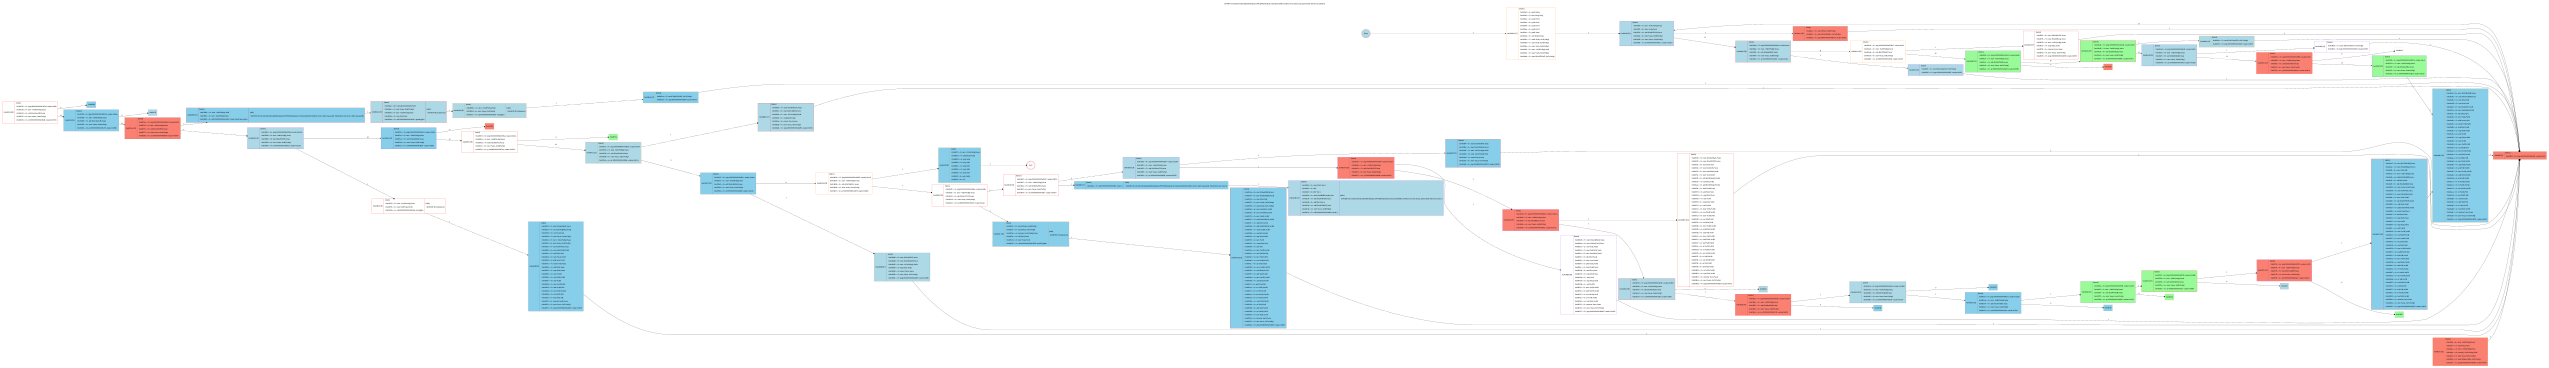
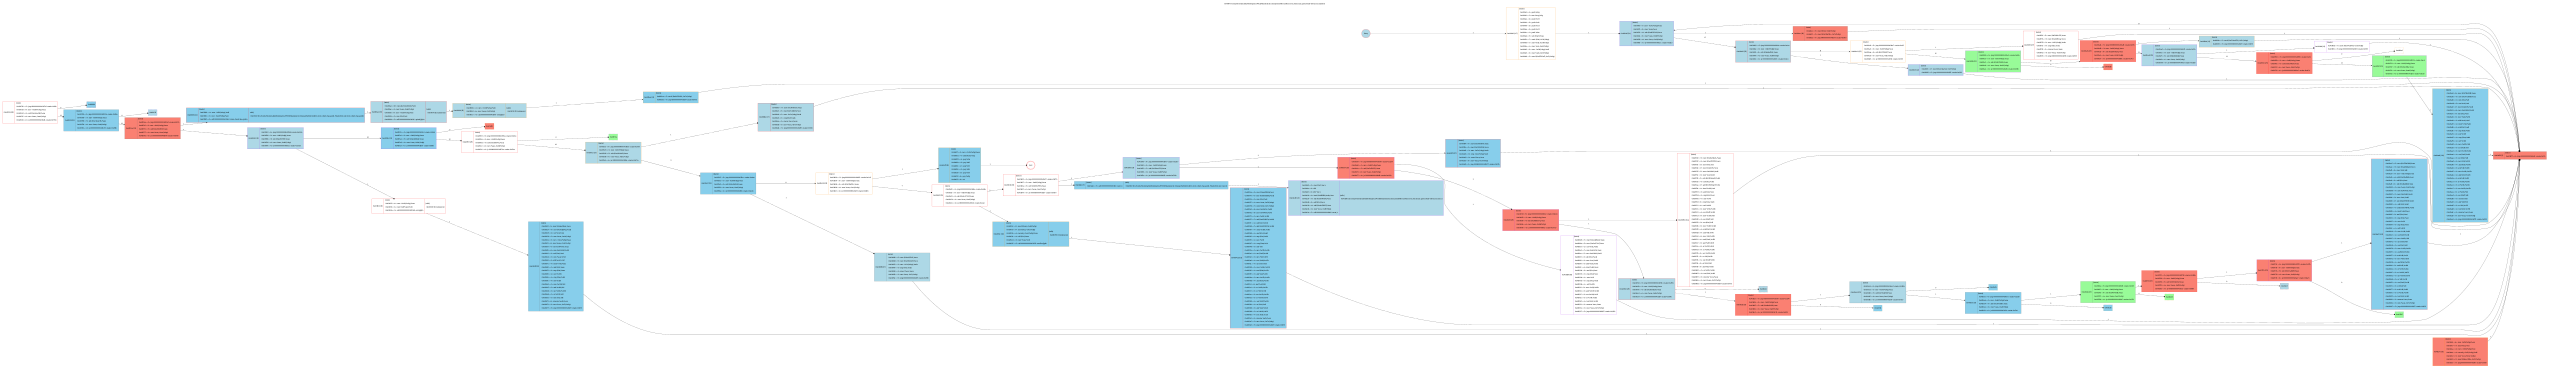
node "0x4014d4 [25]": fillcolor palegreen -> salmon
edge "0x401ae7 [165]" -> "0x401a61 [134]": now "0x401ae7 [165]" -> "0x401d7f [5]"
node "0x401713 [25]": fillcolor palegreen -> salmon
